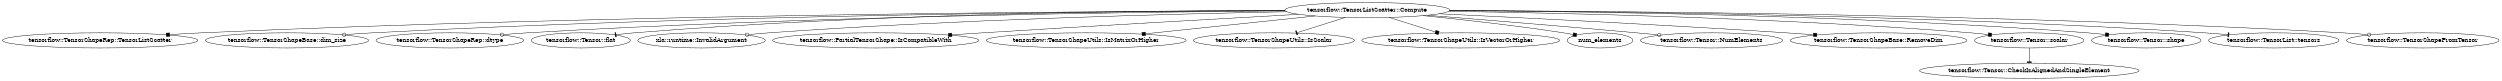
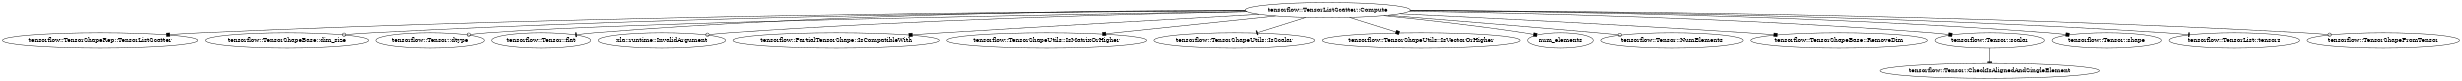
node "tensorflow::TensorShapeRep::dtype": label "tensorflow::TensorShapeRep::dtype" -> "tensorflow::Tensor::dtype"
